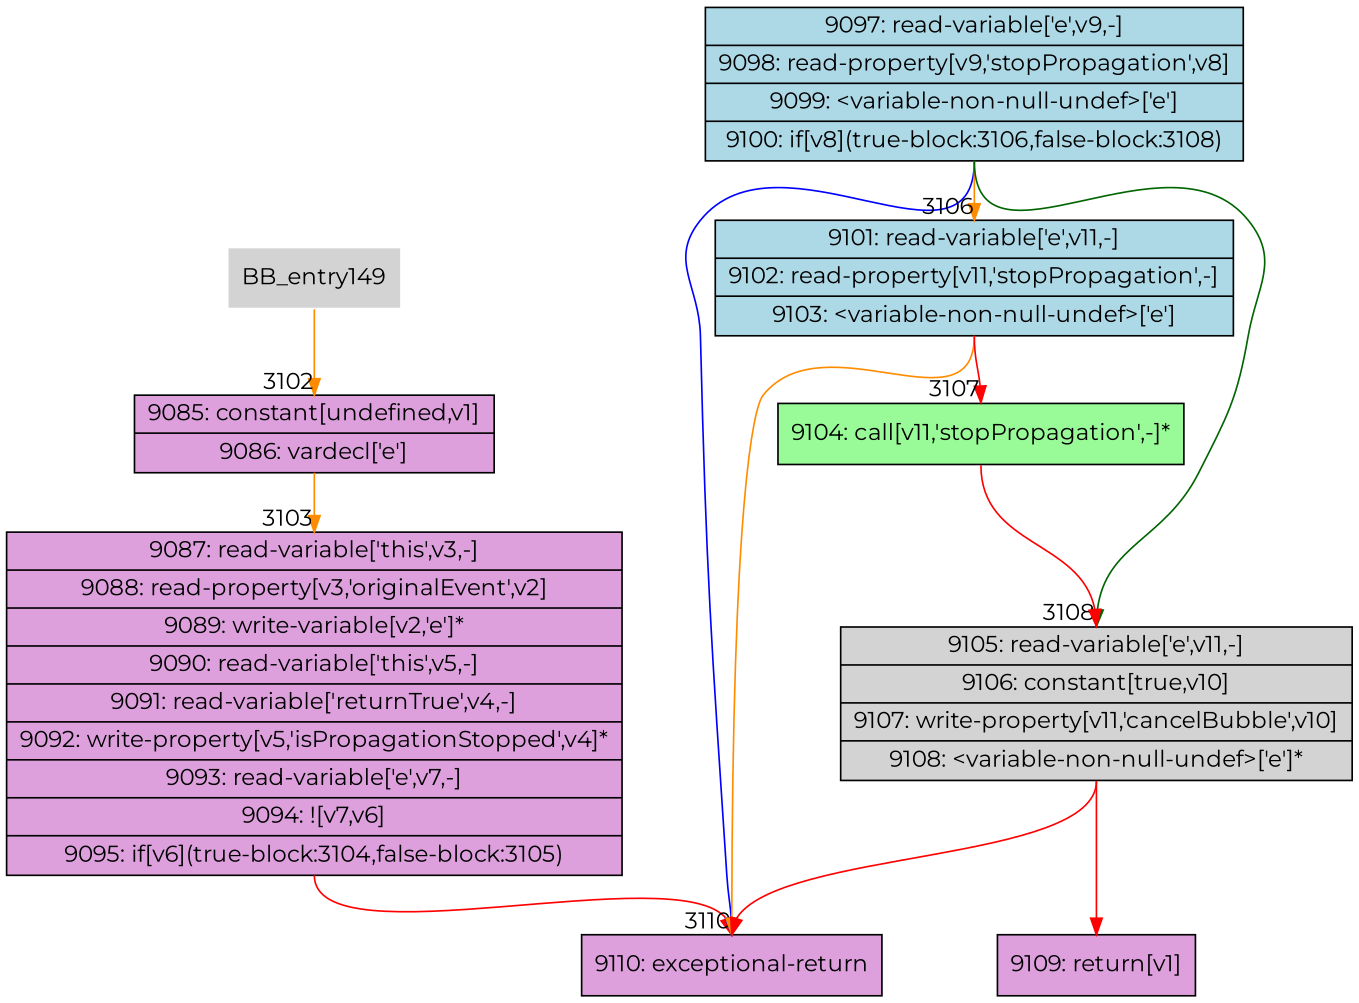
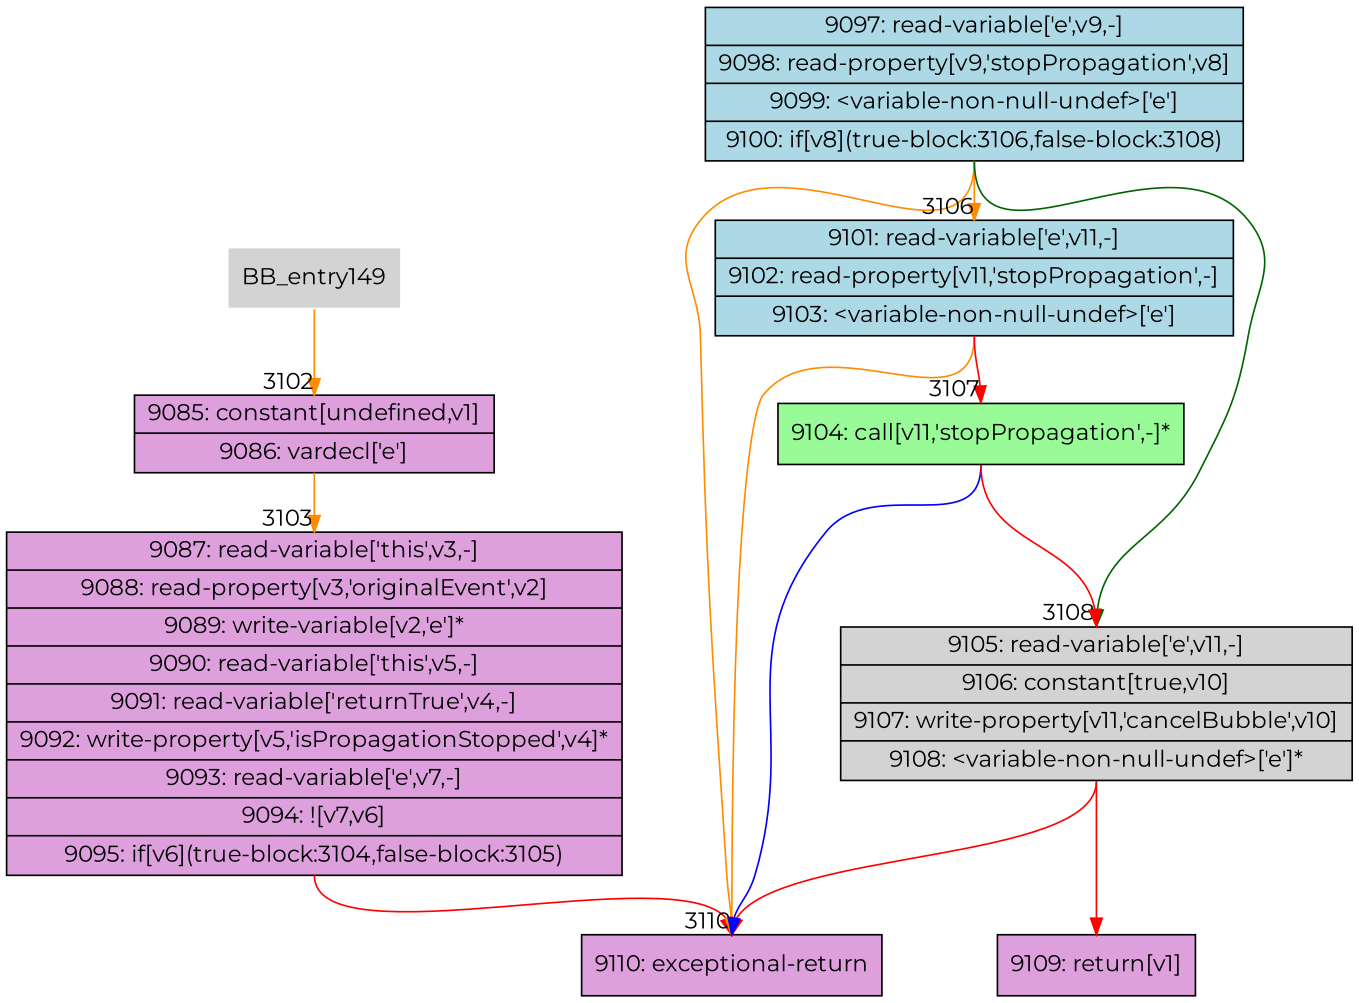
edge "9097: read-variable['e',v9,-]" -> "9110: exceptional-return": color blue -> darkorange
edge "9104: call[v11,'stopPropagation',-]*" -> "9110: exceptional-return": added
